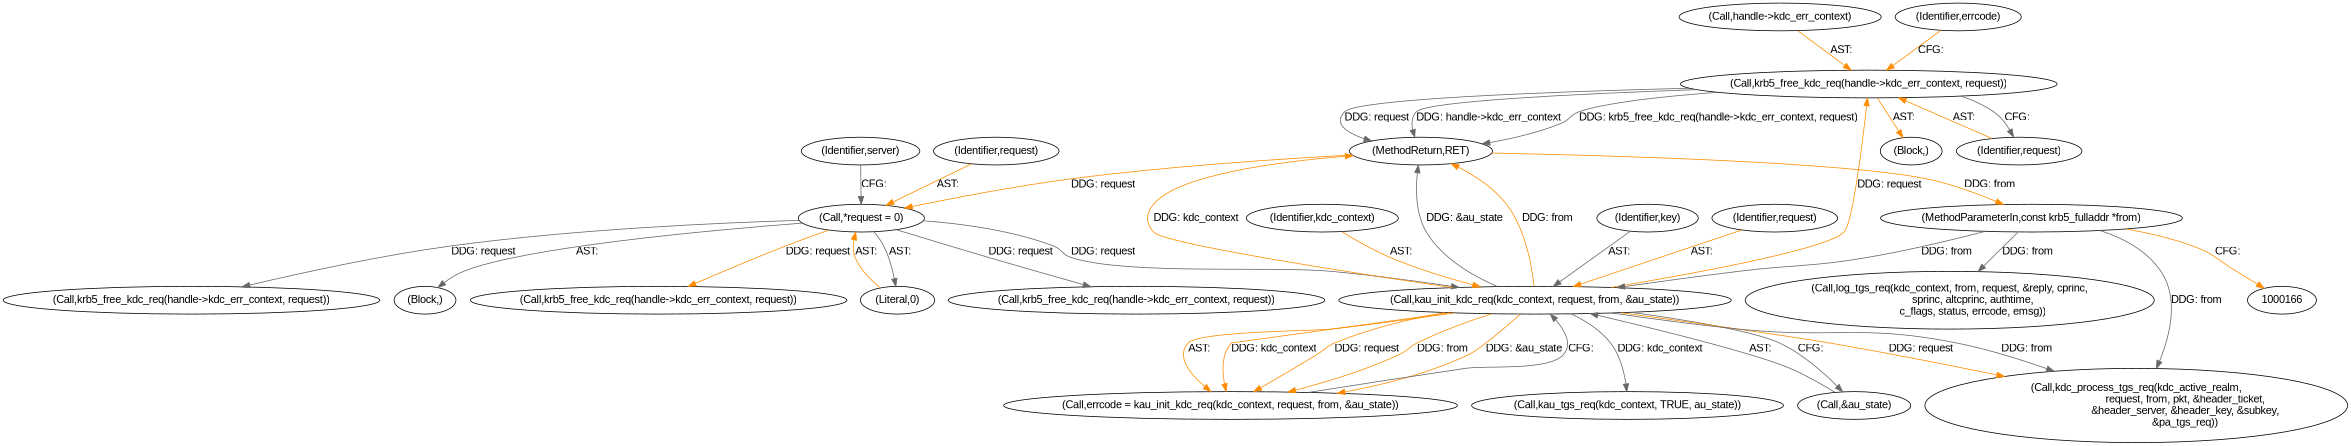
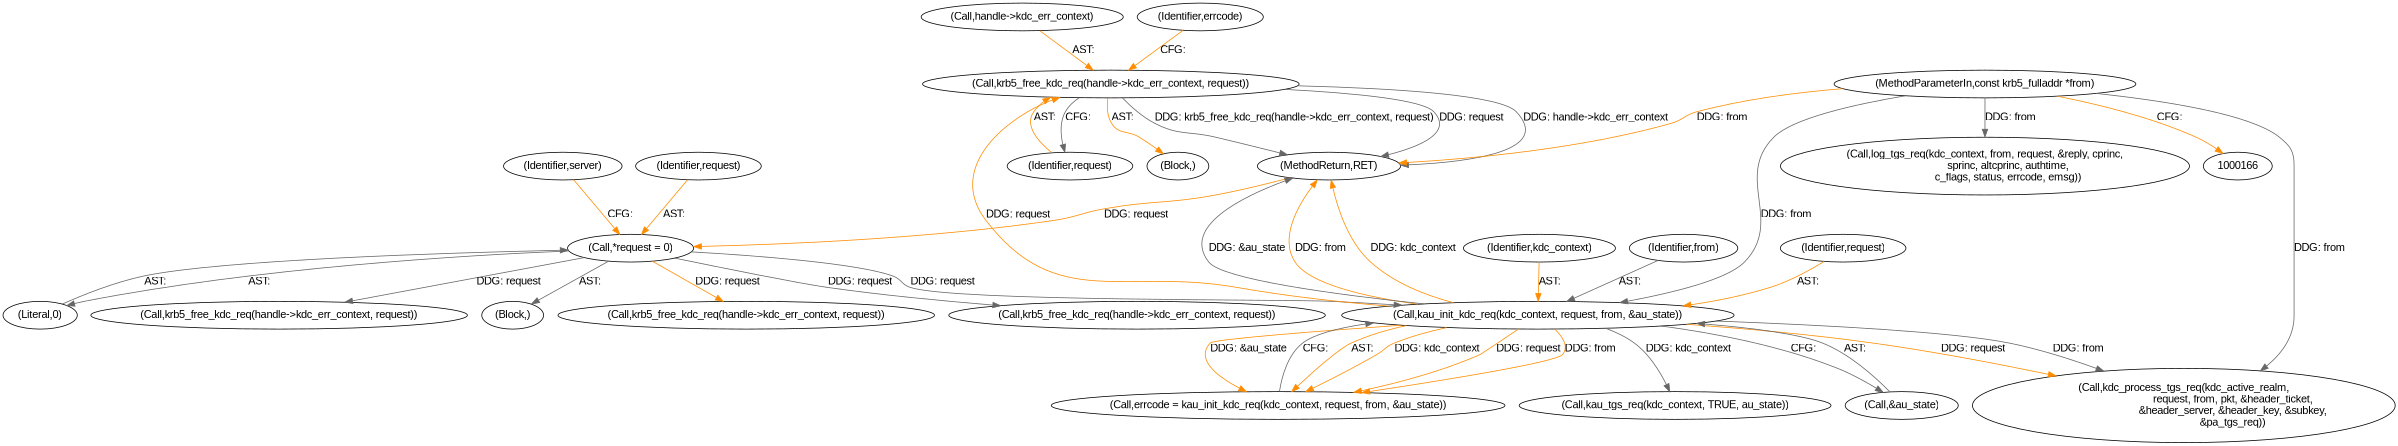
edge "(MethodReturn,RET)" -> "(MethodParameterIn,const krb5_fulladdr *from)": reversed
edge "(Identifier,server)" -> "(Call,*request = 0)": color gray40 -> darkorange
node "(Identifier,key)": label "(Identifier,key)" -> "(Identifier,from)"
edge "(Literal,0)" -> "(Call,*request = 0)": color darkorange -> gray40
